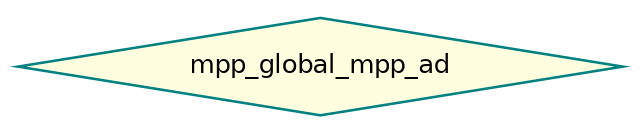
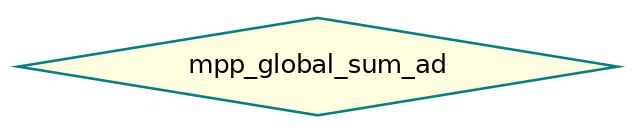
node "mpp_global_mpp_ad": label "mpp_global_mpp_ad" -> "mpp_global_sum_ad"
